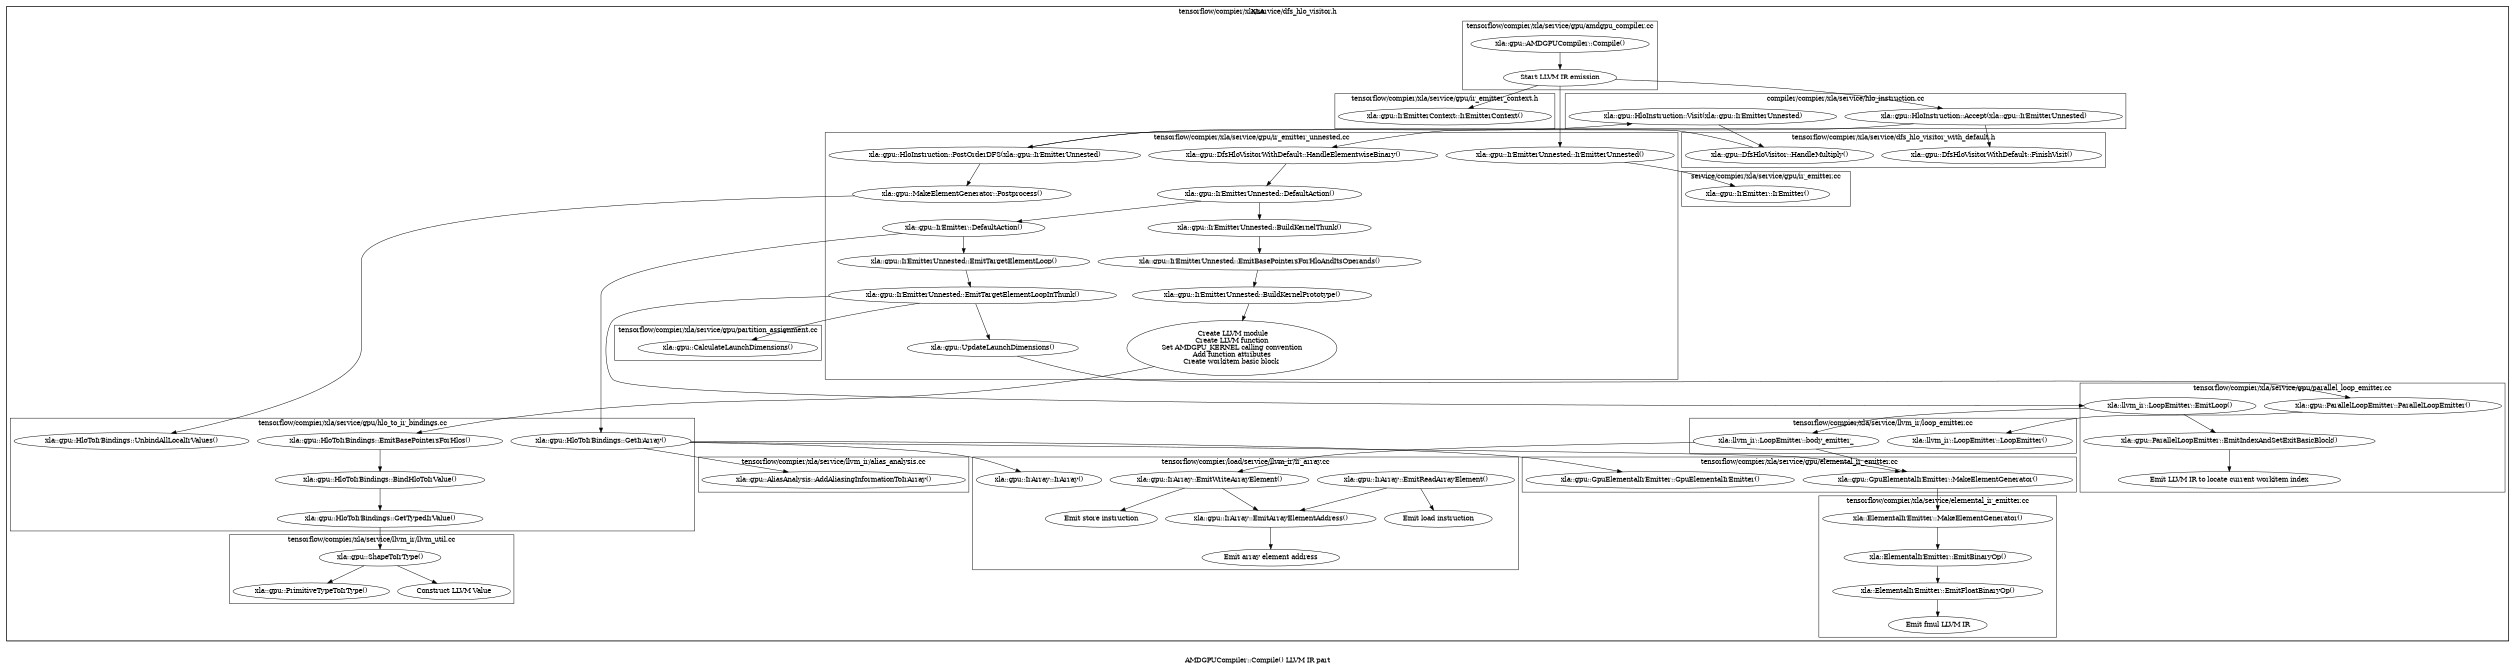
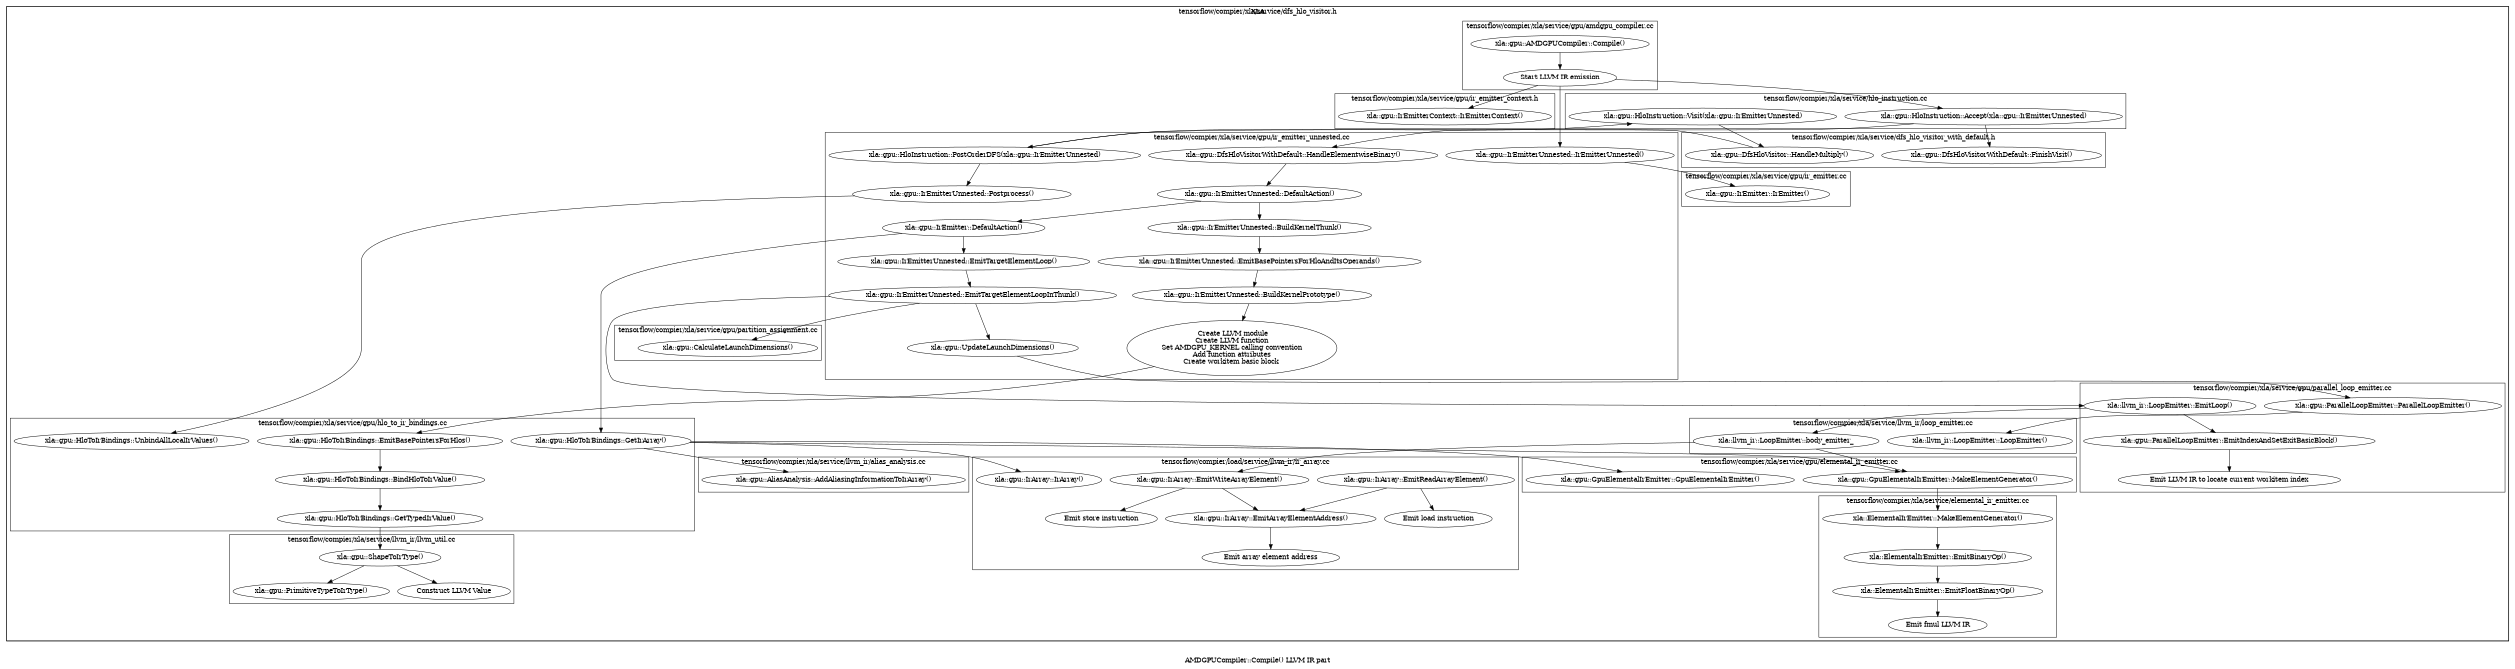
cluster "compiler/compier/xla/service/hlo_instruction.cc": label "compiler/compier/xla/service/hlo_instruction.cc" -> "tensorflow/compier/xla/service/hlo_instruction.cc"
cluster "service/compier/xla/service/gpu/ir_emitter.cc": label "service/compier/xla/service/gpu/ir_emitter.cc" -> "tensorflow/compier/xla/service/gpu/ir_emitter.cc"
node "xla::gpu::MakeElementGenerator::Postprocess()": label "xla::gpu::MakeElementGenerator::Postprocess()" -> "xla::gpu::IrEmitterUnnested::Postprocess()"
